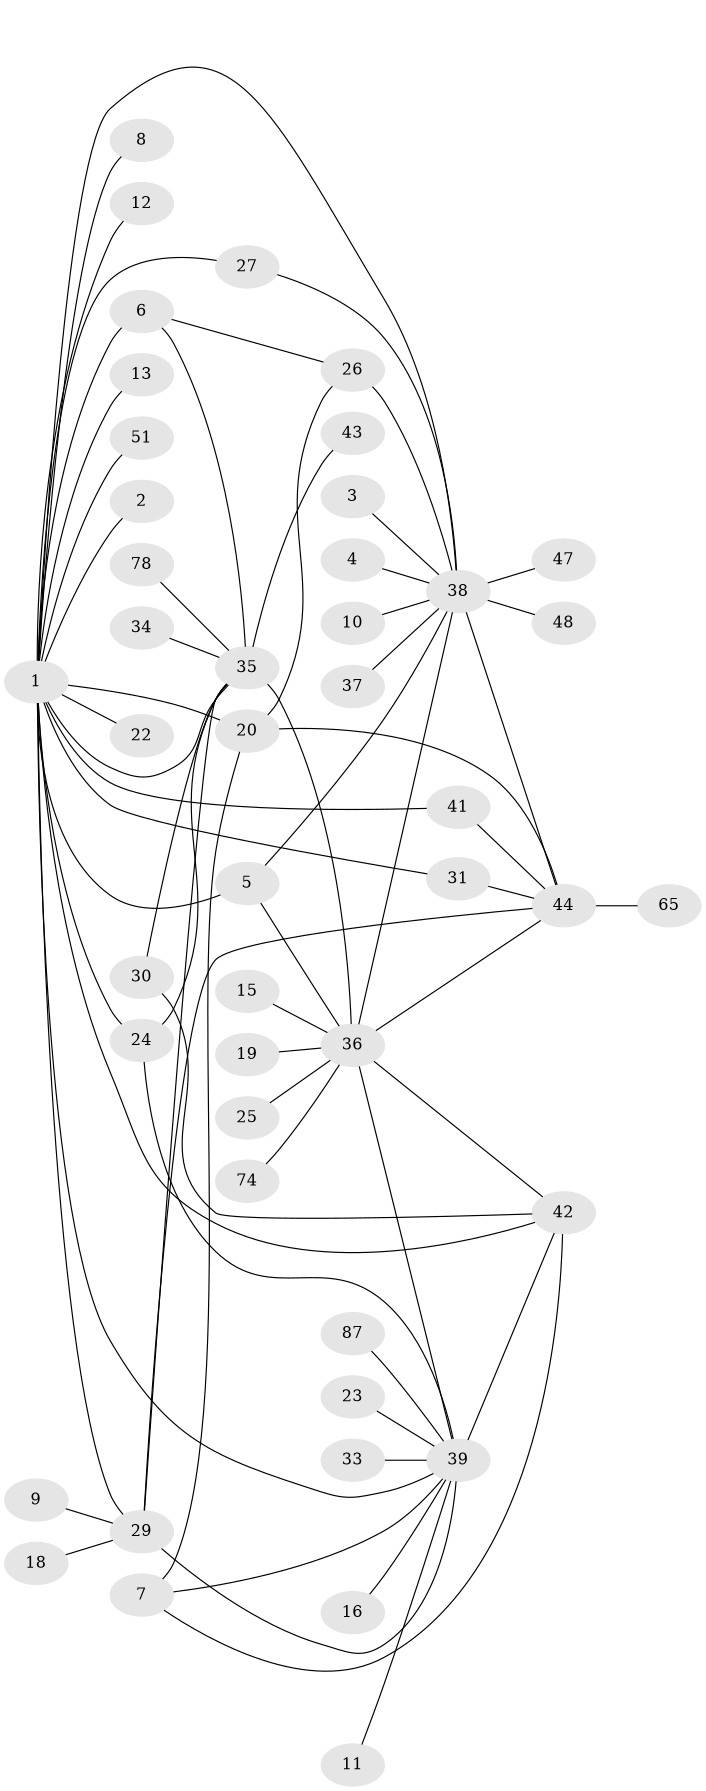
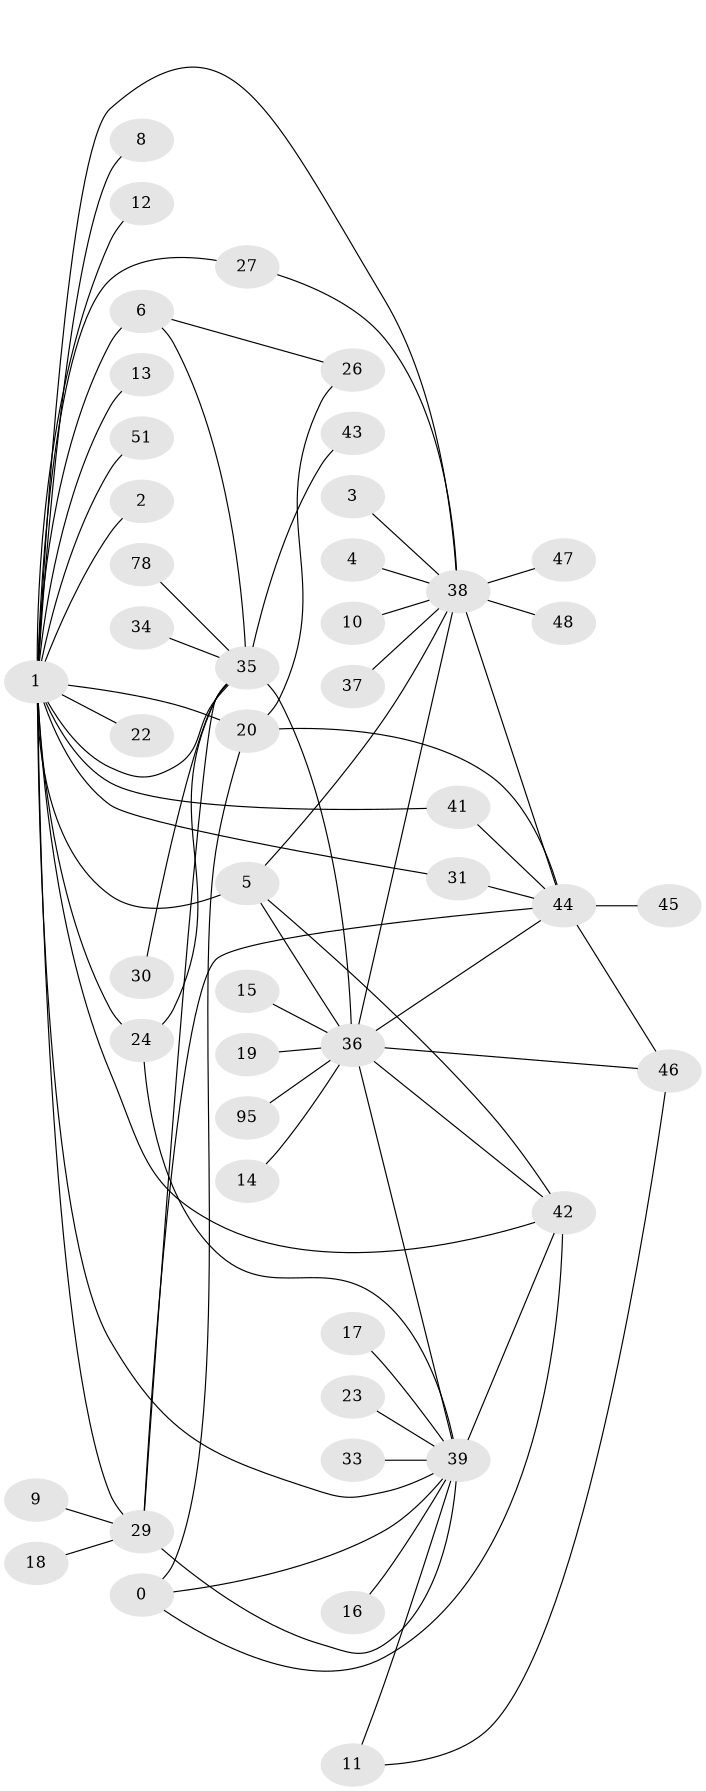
edge "26" -- "38": removed
node "65": label "65" -> "45"
node "46": added
node "25": label "25" -> "95"
node "74": label "74" -> "14"
edge "30" -- "42": now "5" -- "42"
node "87": label "87" -> "17"
node "7": label "7" -> "0"
